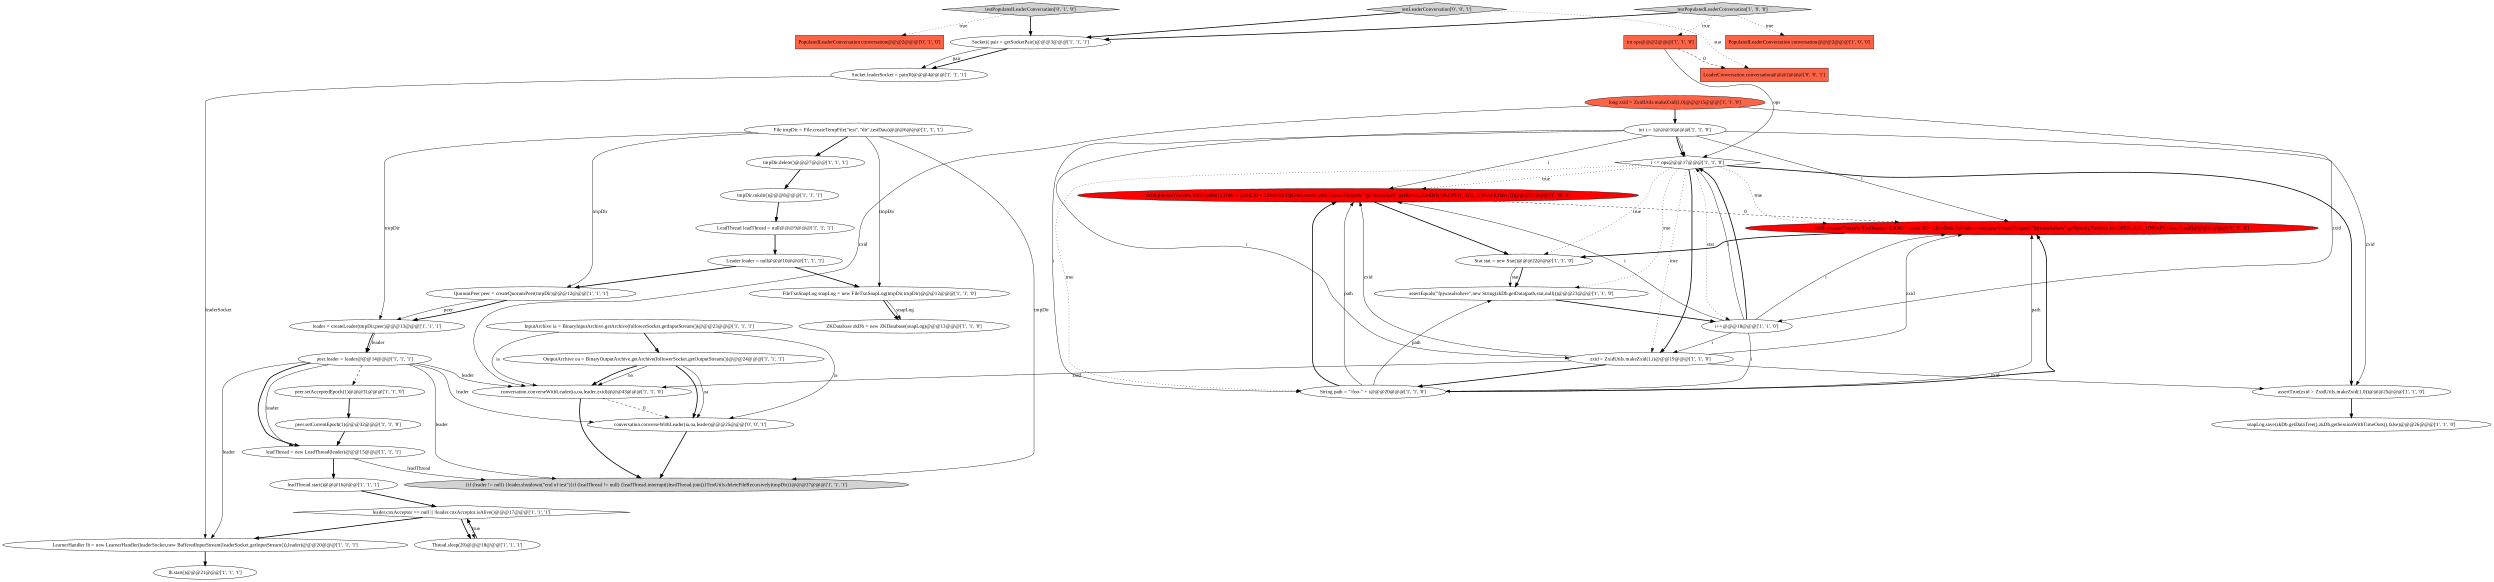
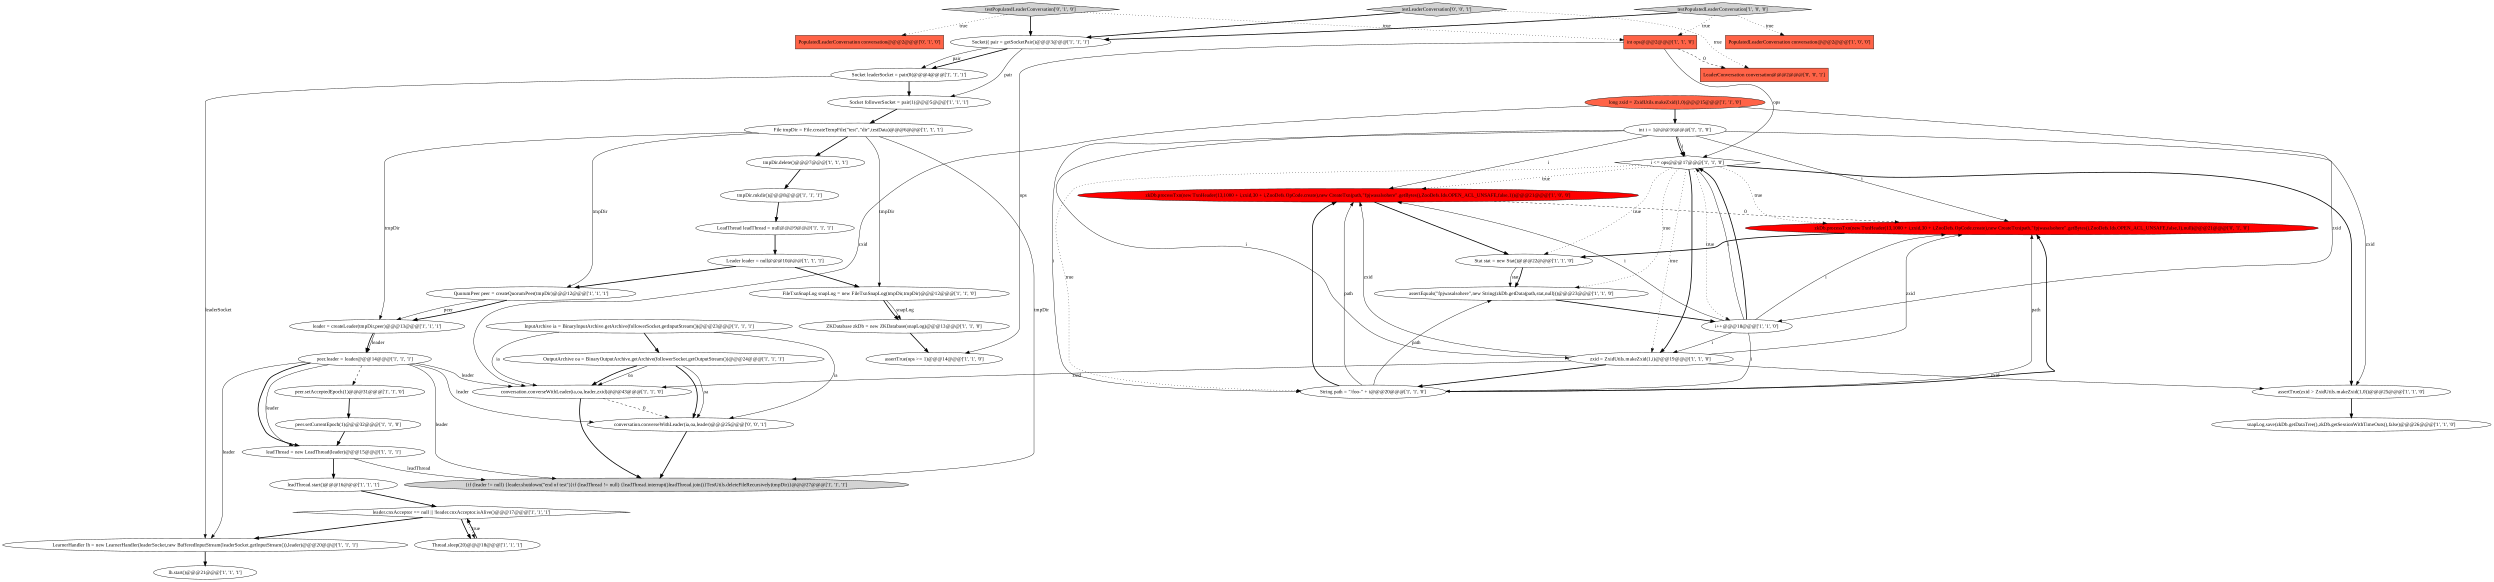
edge "testPopulatedLeaderConversation['0', '1', '0']" -> "int ops@@@2@@@['1', '1', '0']": added, label "true"
edge "testLeaderConversation['0', '0', '1']" -> "LeaderConversation conversation@@@2@@@['0', '0', '1']": label "stat" -> "true"
node "Socket followerSocket = pair(1(@@@5@@@['1', '1', '1']": added
edge "i <= ops@@@17@@@['1', '1', '0']" -> "i++@@@18@@@['1', '1', '0']": label "stat" -> "true"
node "assertTrue(ops >= 1)@@@14@@@['1', '1', '0']": added
